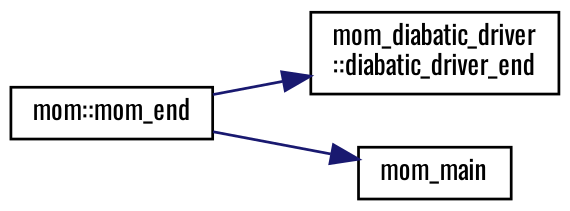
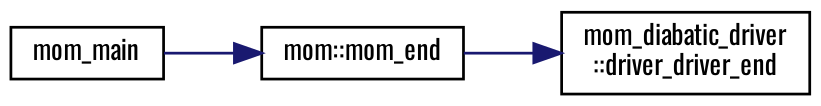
node "mom_diabatic_driver ::diabatic_driver_end": label "mom_diabatic_driver ::diabatic_driver_end" -> "mom_diabatic_driver ::driver_driver_end"
edge "mom::mom_end" -> "mom_main": reversed
